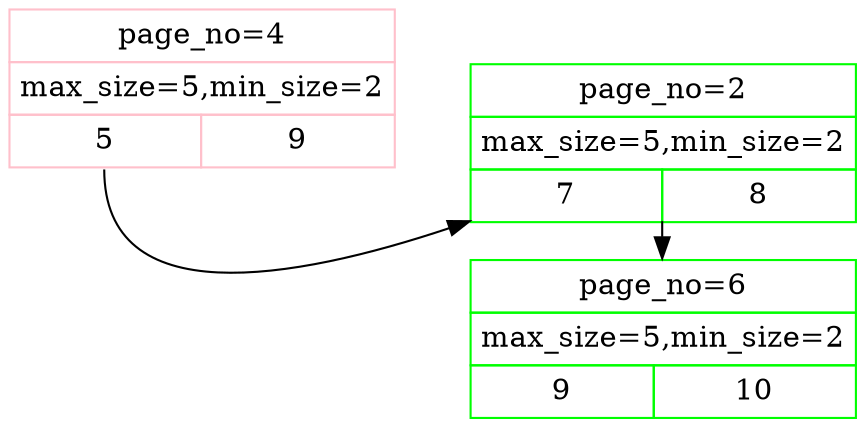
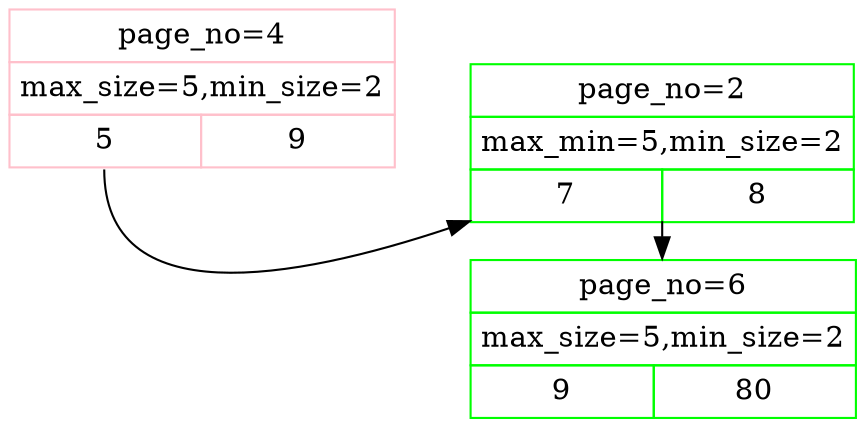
node "page_no=2": text "max_size=5,min_size=2" -> "max_min=5,min_size=2"
node "page_no=6": text "10" -> "80"
